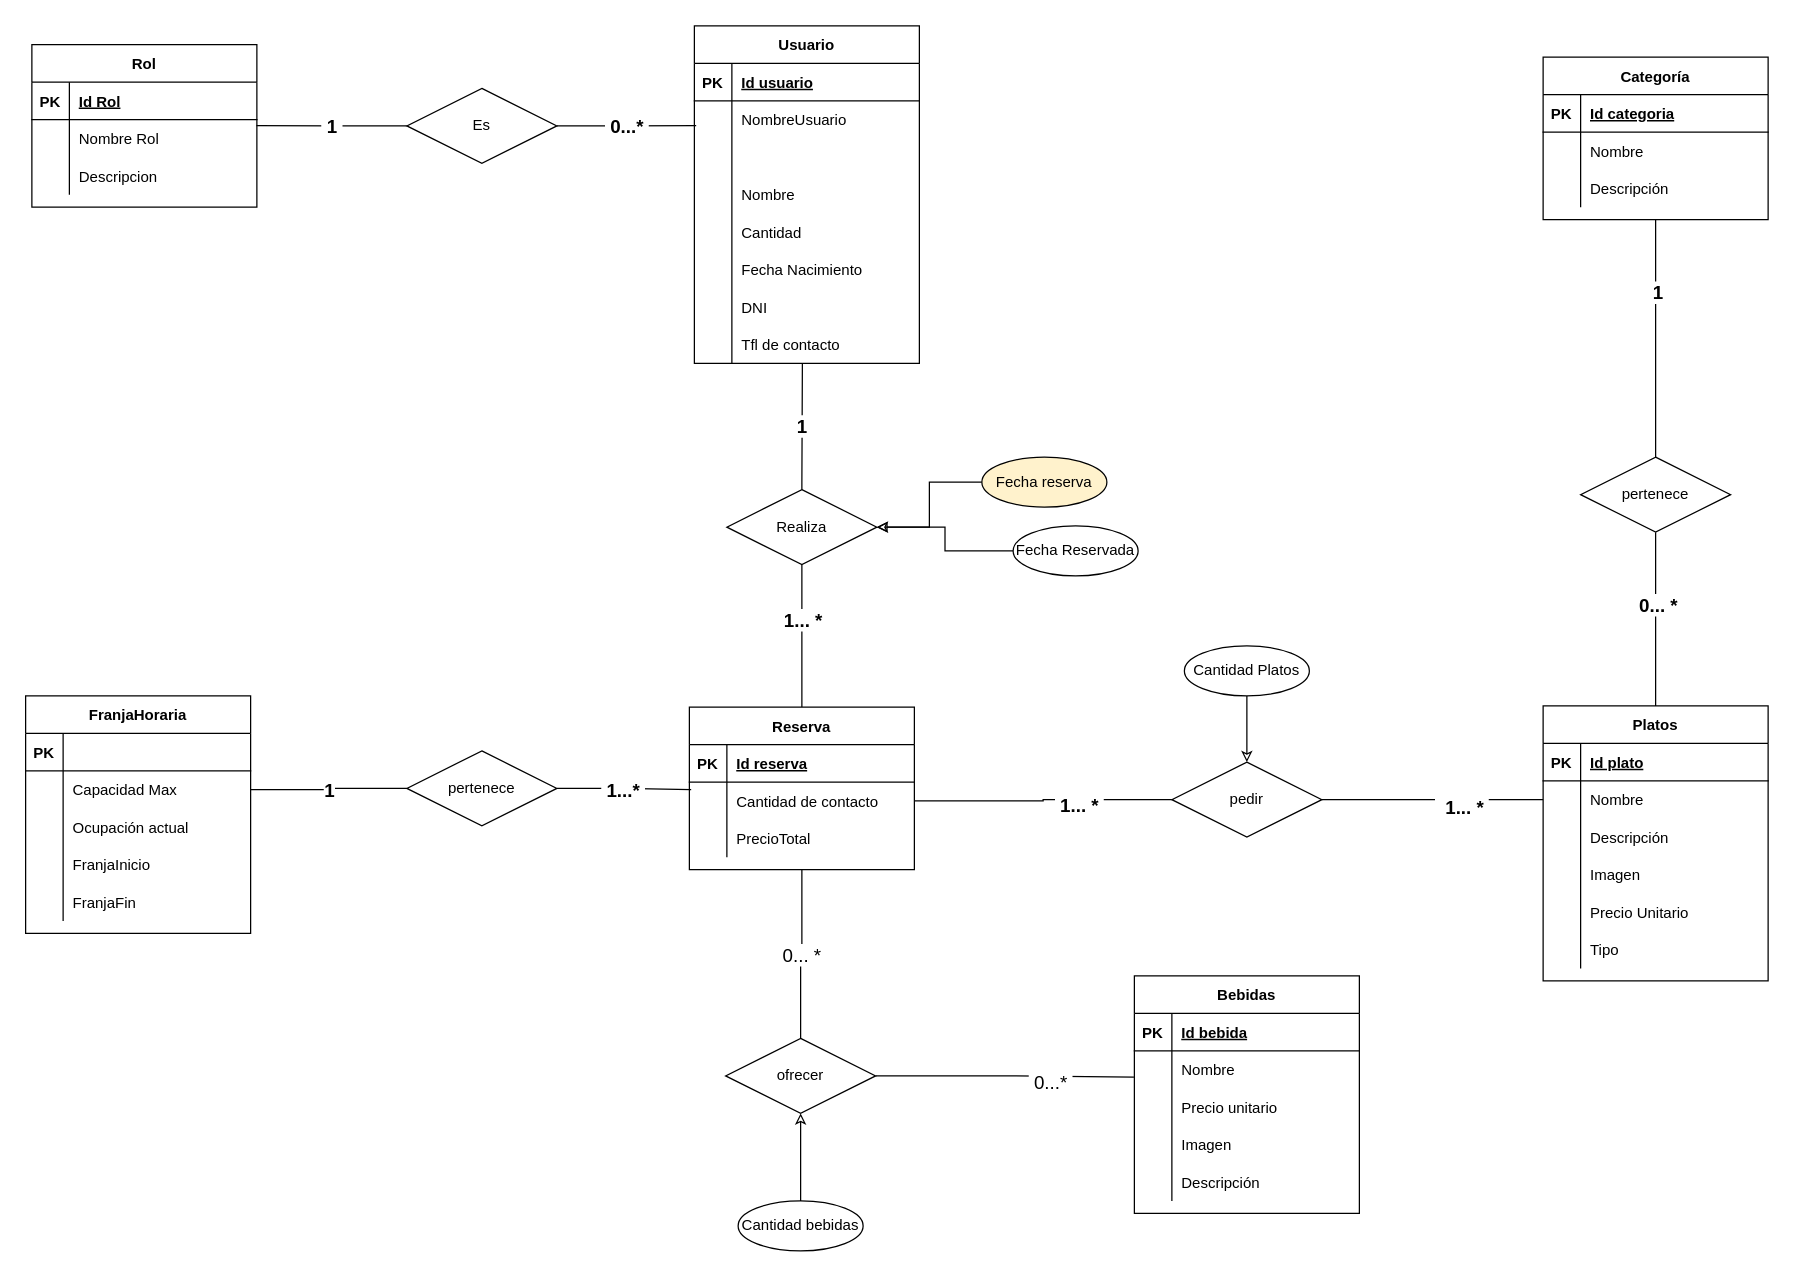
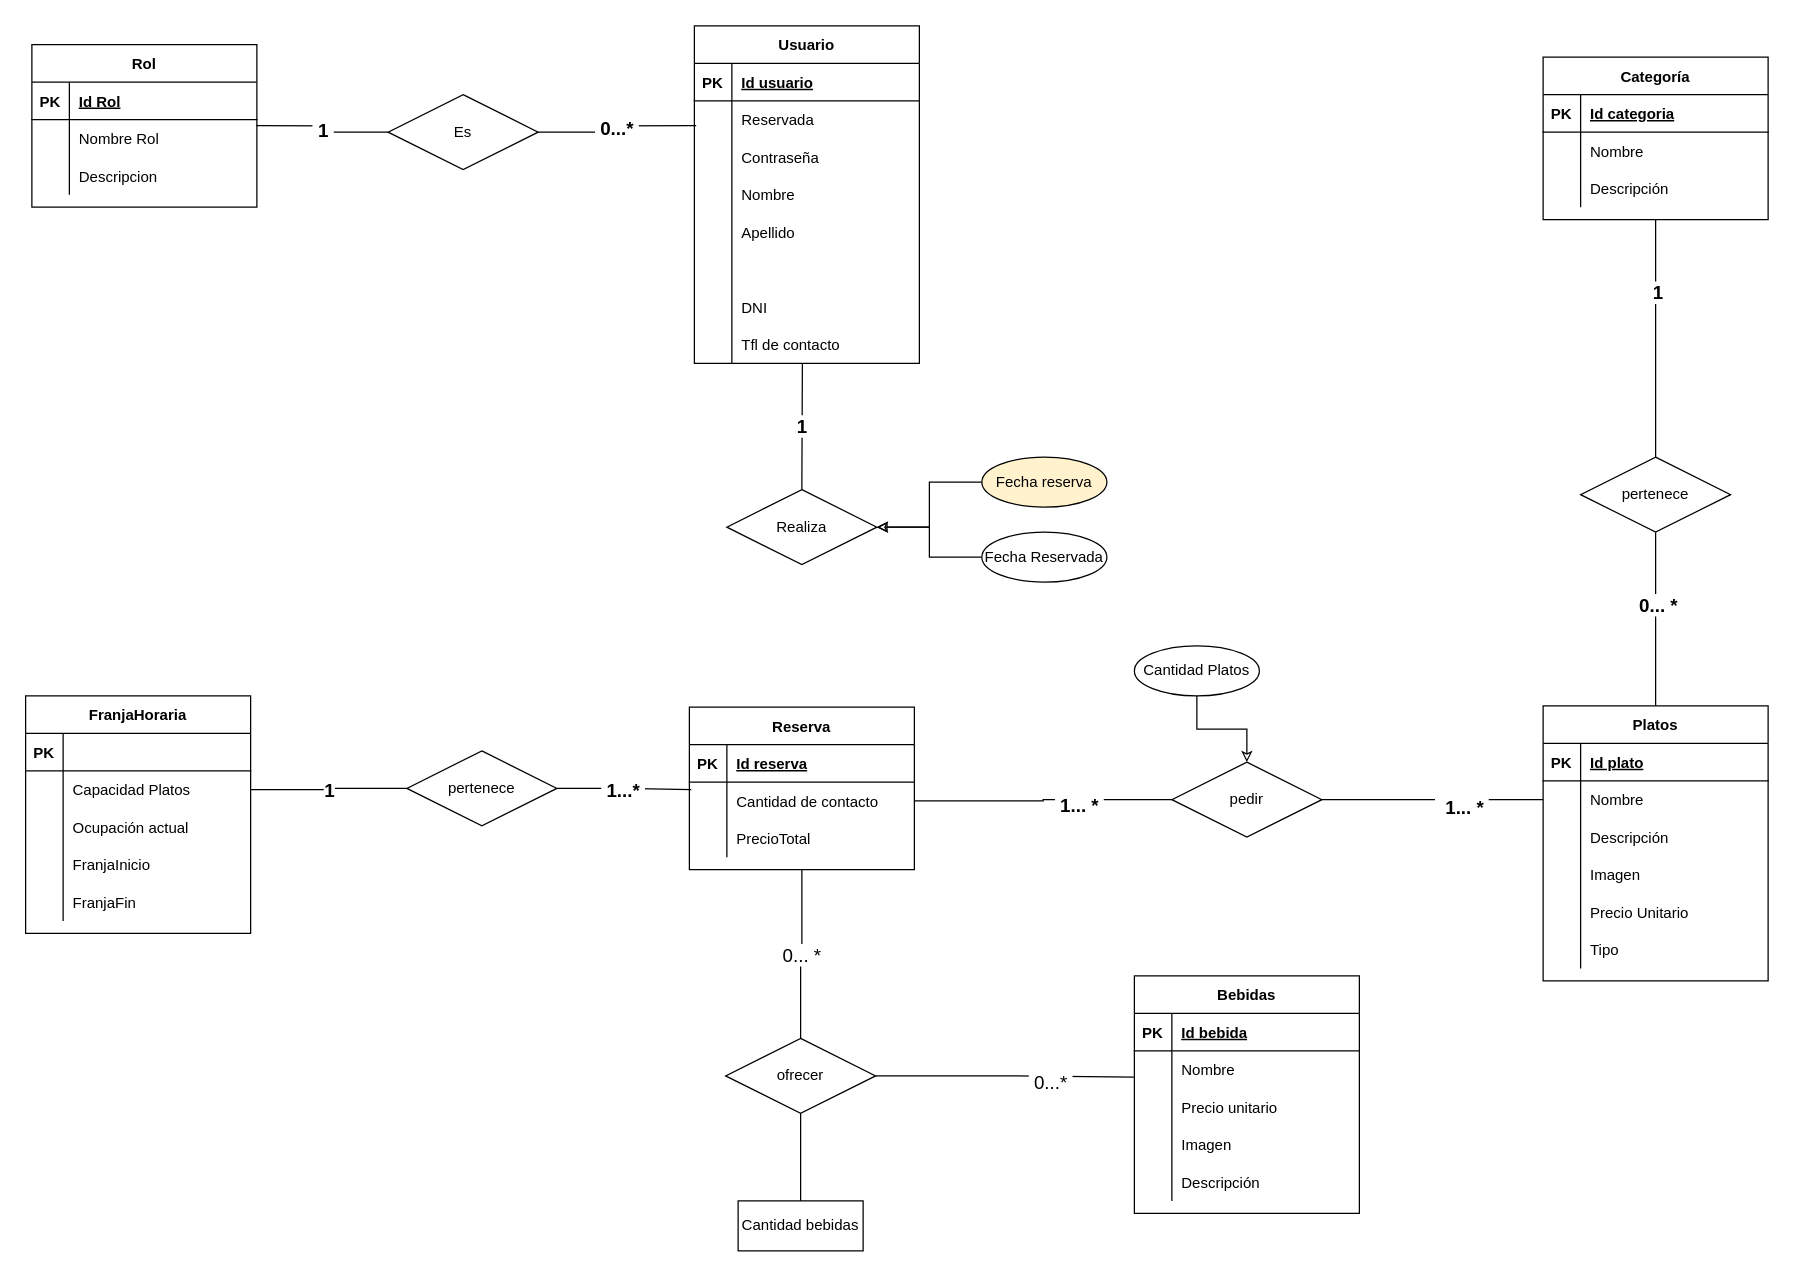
node "NombreUsuario": label "NombreUsuario" -> "Reservada"
node "Es": moved (482, 126) -> (463, 132)
node "Contraseña": added
node "Cantidad": label "Cantidad" -> "Apellido"
node "Fecha Nacimiento": removed
node "Fecha Reservada": moved (1076, 551) -> (1044, 557)
edge "Realiza" -- "Reserva": removed, label "1... *"
node "Cantidad Platos": moved (1247, 671) -> (1197, 671)
node "Capacidad Max": label "Capacidad Max" -> "Capacidad Platos"
edge "Cantidad bebidas" -> "ofrecer": arrowhead classic -> none
node "Cantidad bebidas": shape ellipse -> rectangle
